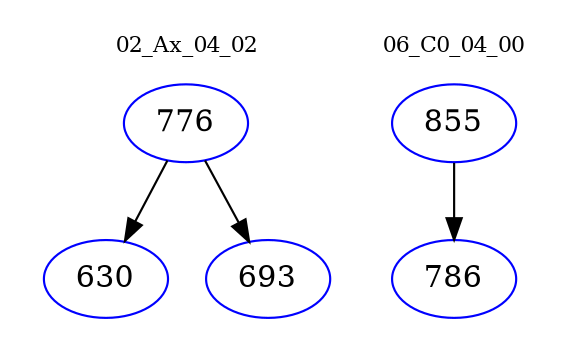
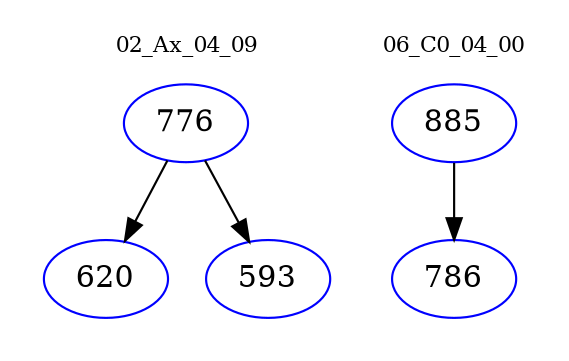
cluster "02_Ax_04_02": label "02_Ax_04_02" -> "02_Ax_04_09"
node "855": label "855" -> "885"
node "630": label "630" -> "620"
node "693": label "693" -> "593"
